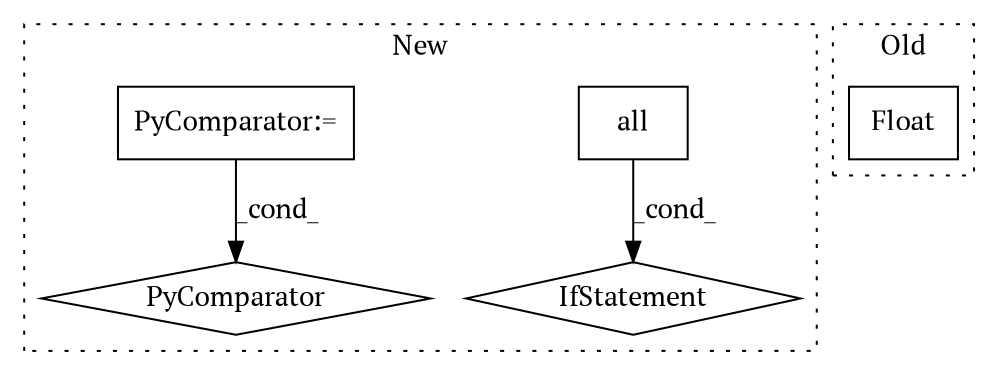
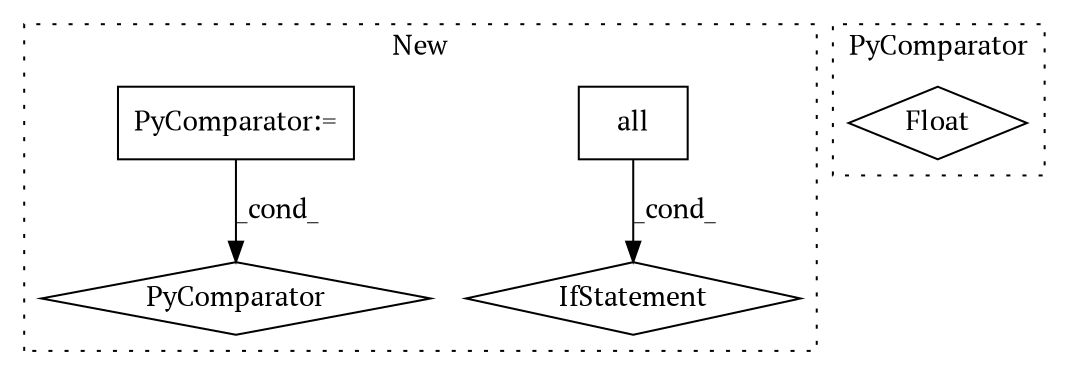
cluster "Old": label "Old" -> "PyComparator"
node "Float": shape box -> diamond
